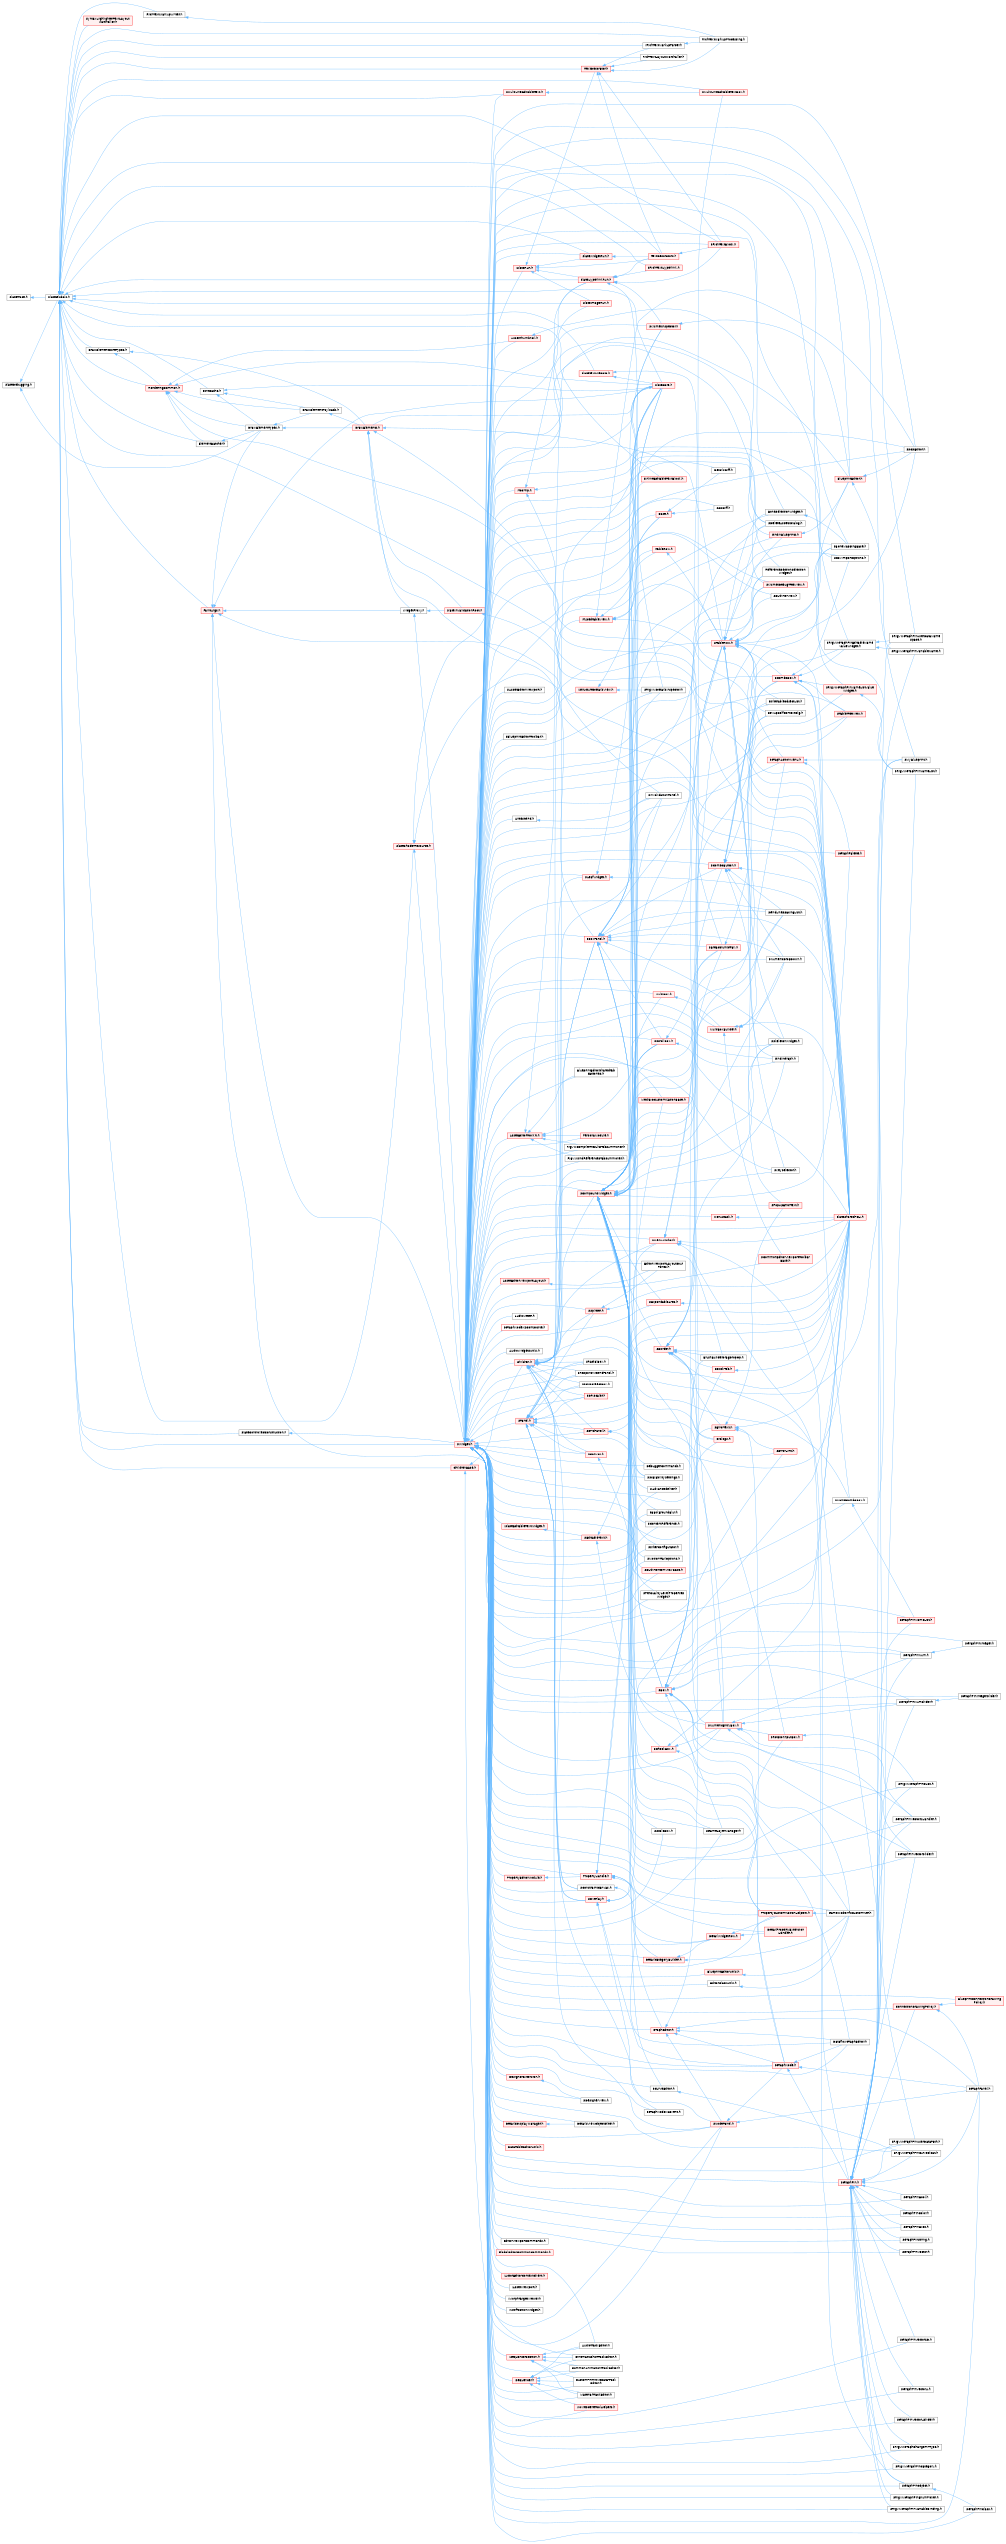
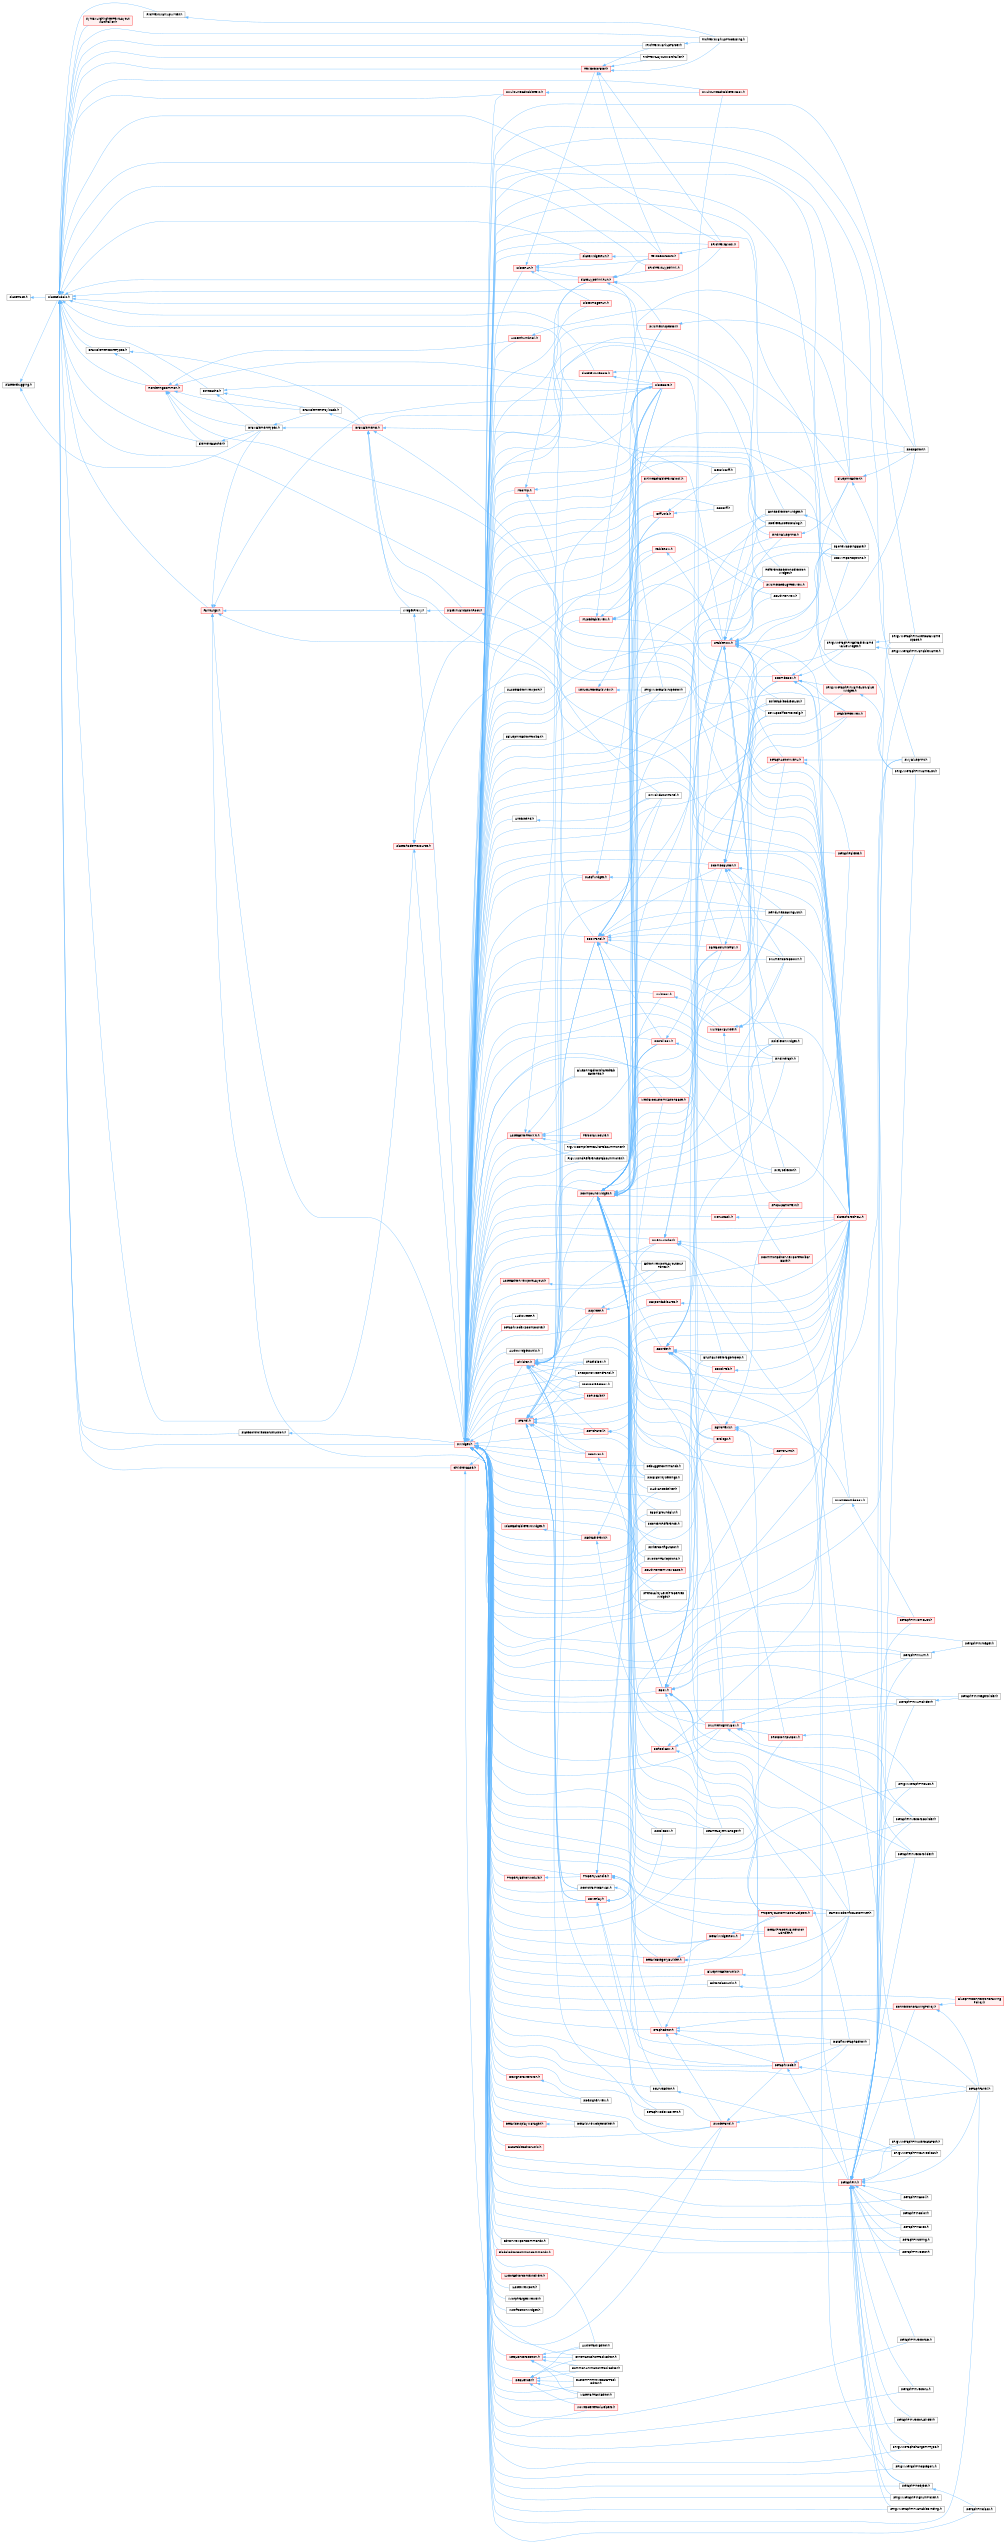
node "Base.h": label "Base.h" -> "DiffUtils.h"
node "SGraphPinVector2Handler.h": label "SGraphPinVector2Handler.h" -> "SGraphPinVector2DSlider.h"
